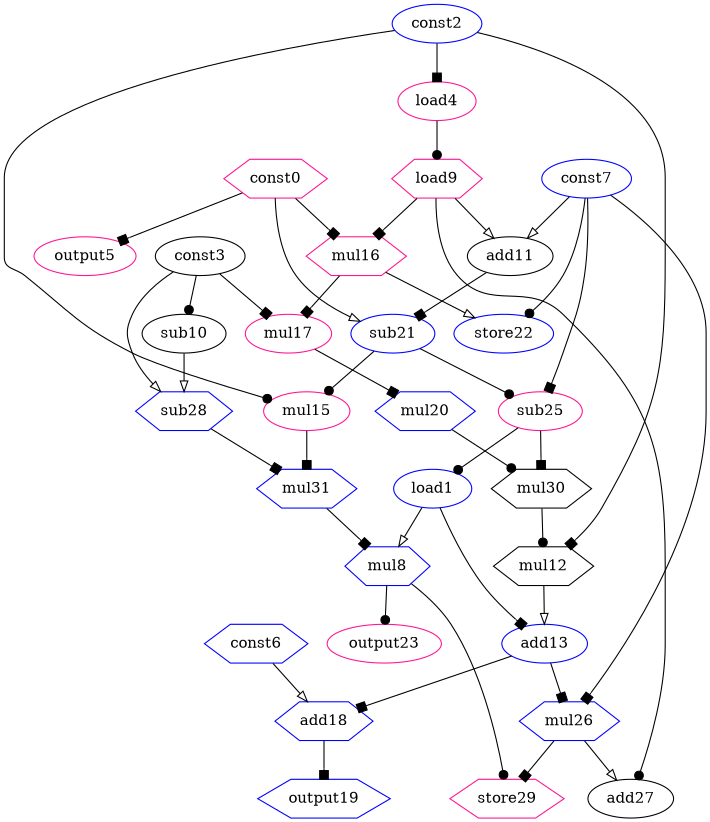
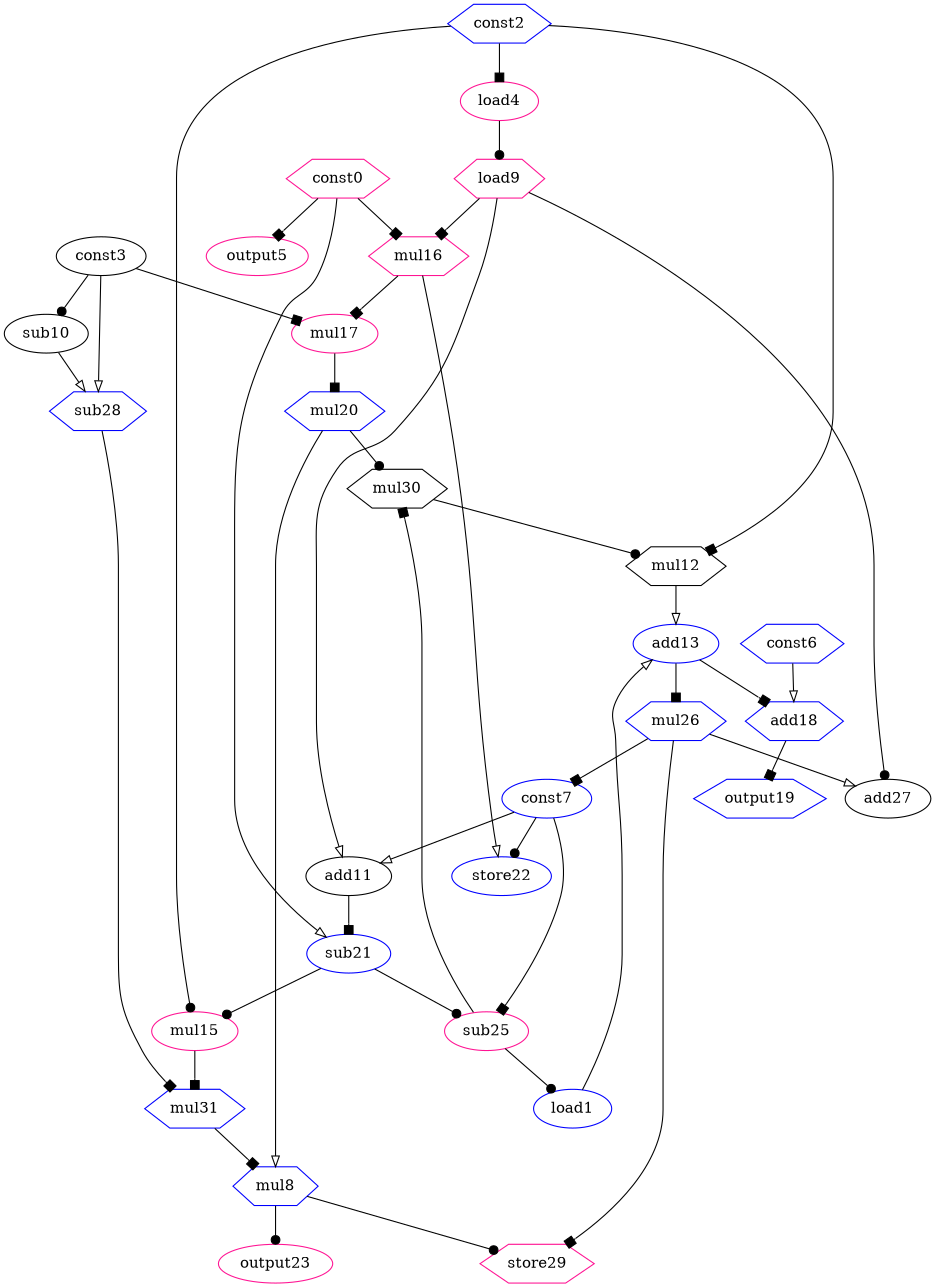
node "const2": shape ellipse -> hexagon
edge "const7" -> "mul26": reversed
edge "load1" -> "mul8": now "mul20" -> "mul8"
edge "load1" -> "add13": arrowhead box -> onormal
